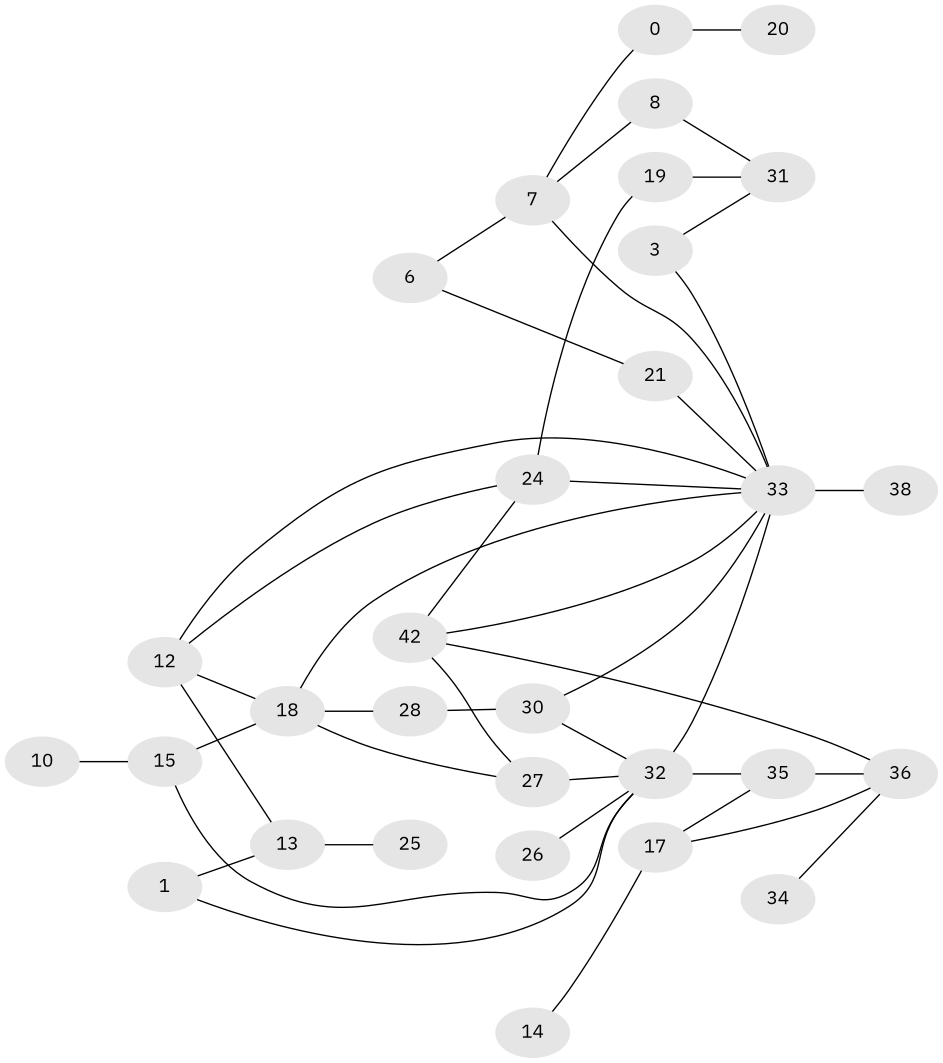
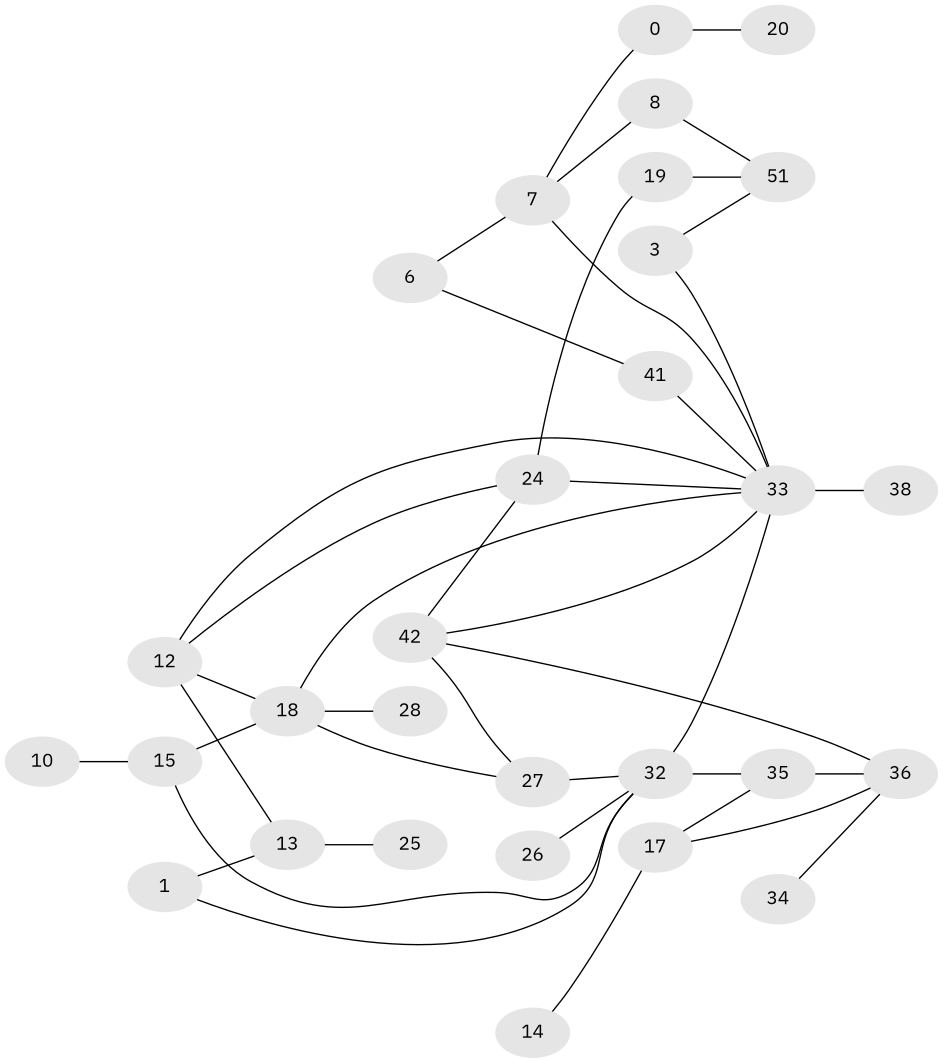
node "31": label "31" -> "51"
node "21": label "21" -> "41"
node "30": removed
